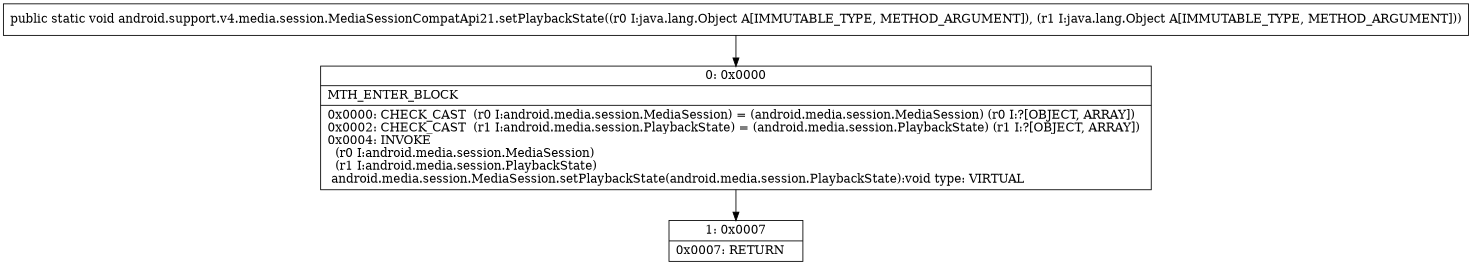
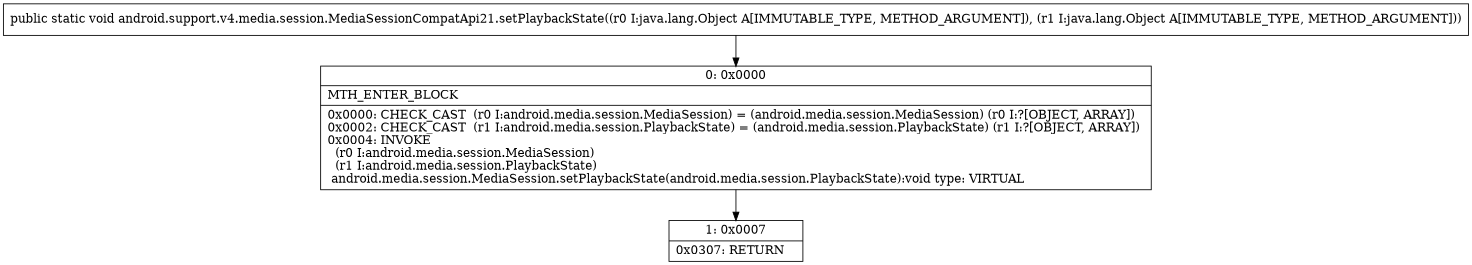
node "1: 0x0007": text "0x0007: RETURN" -> "0x0307: RETURN"
